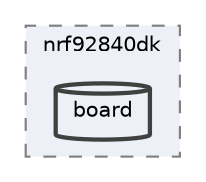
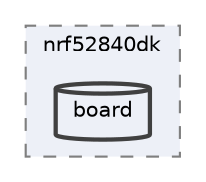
cluster "nrf92840dk": label "nrf92840dk" -> "nrf52840dk"
